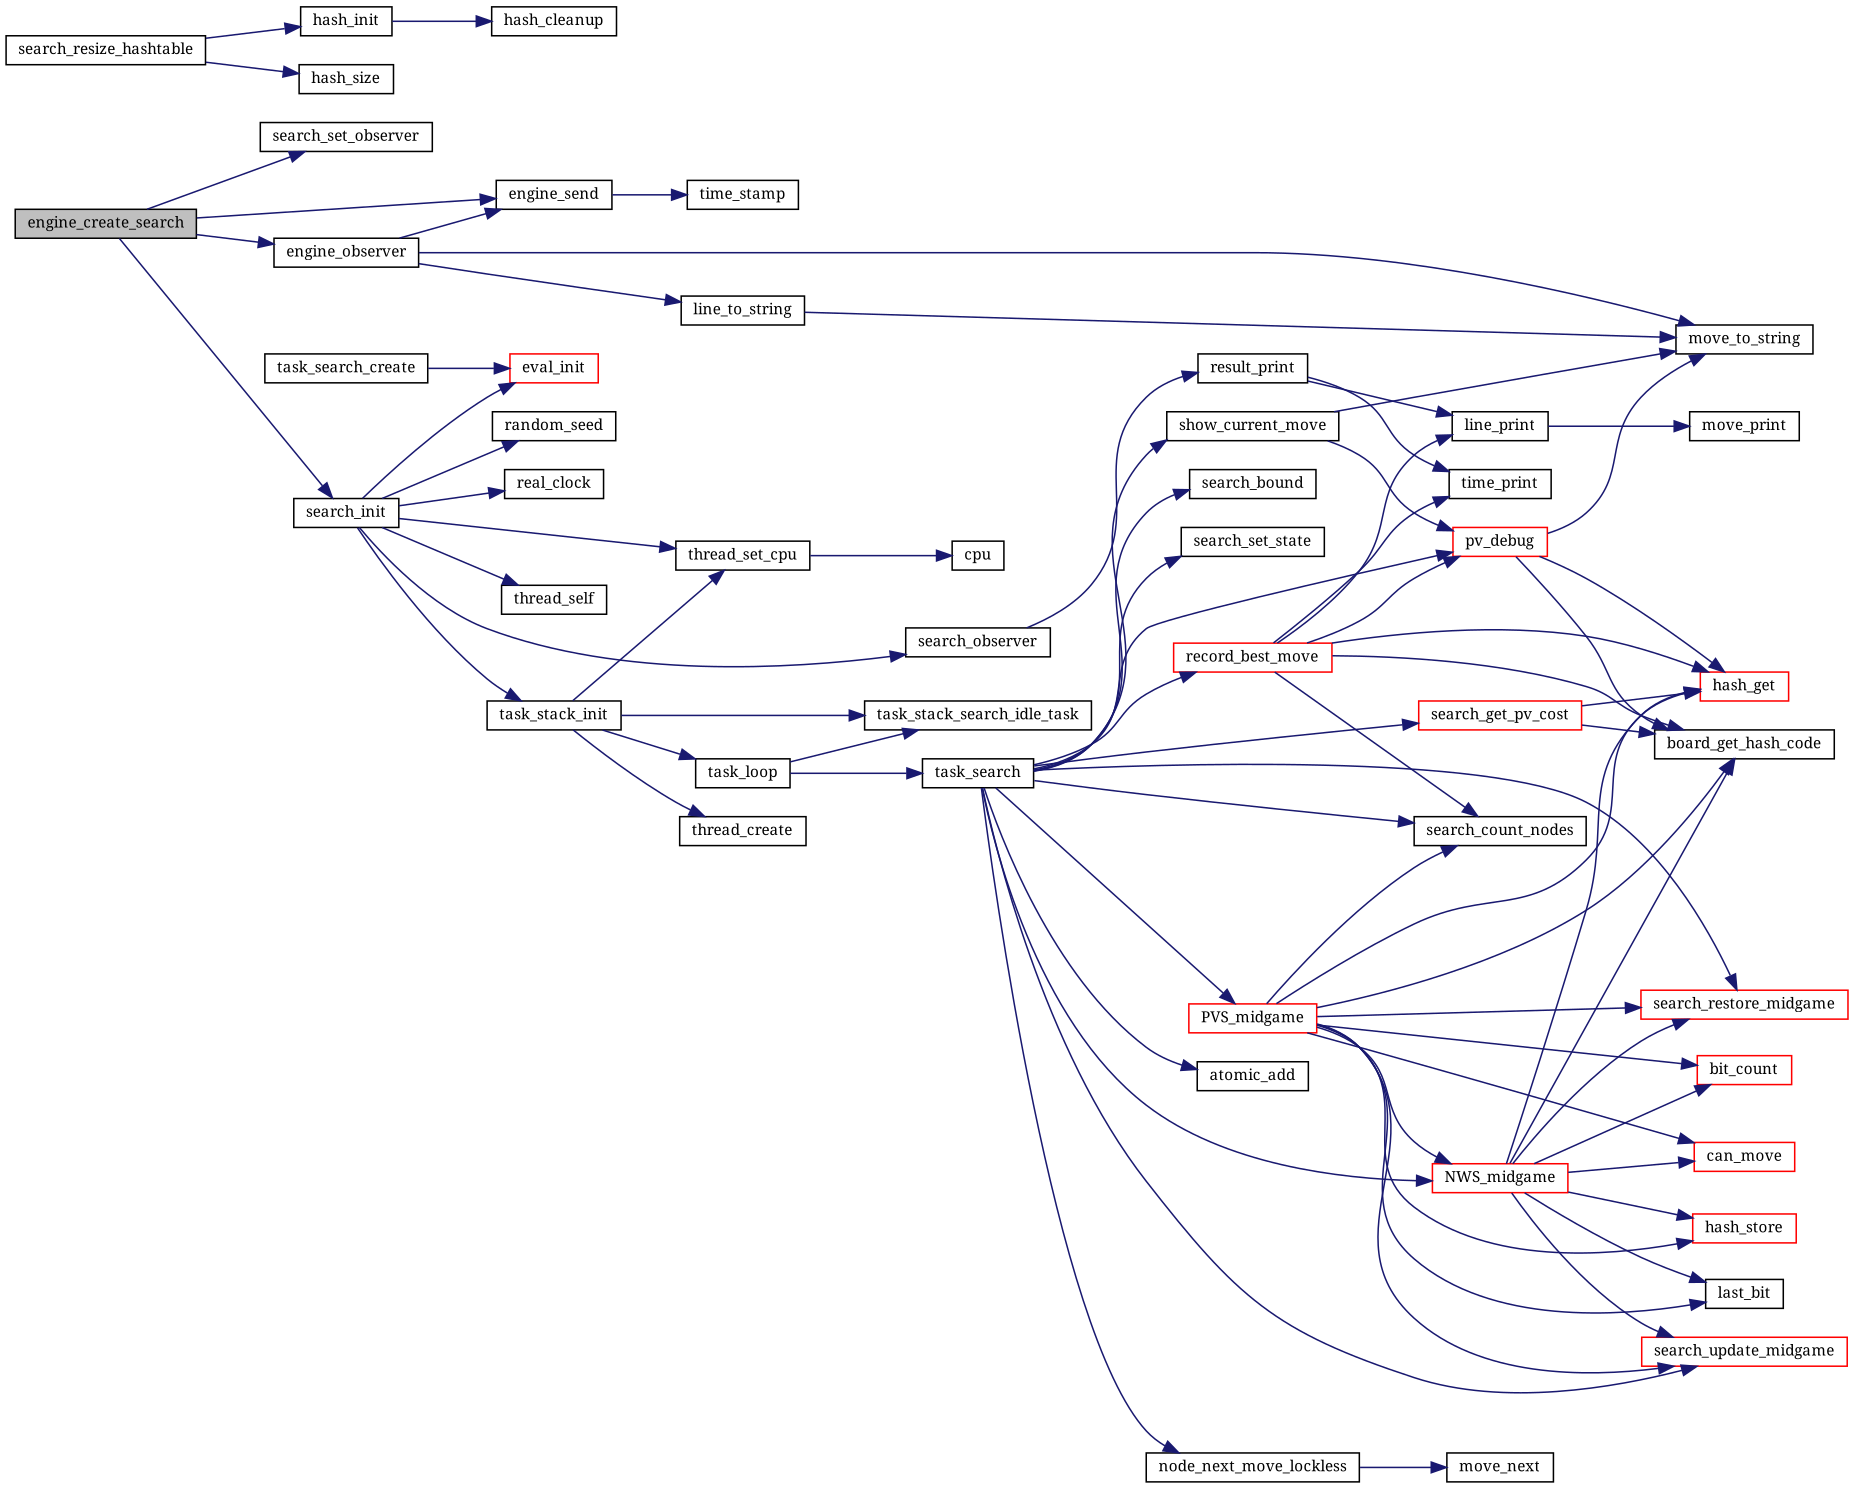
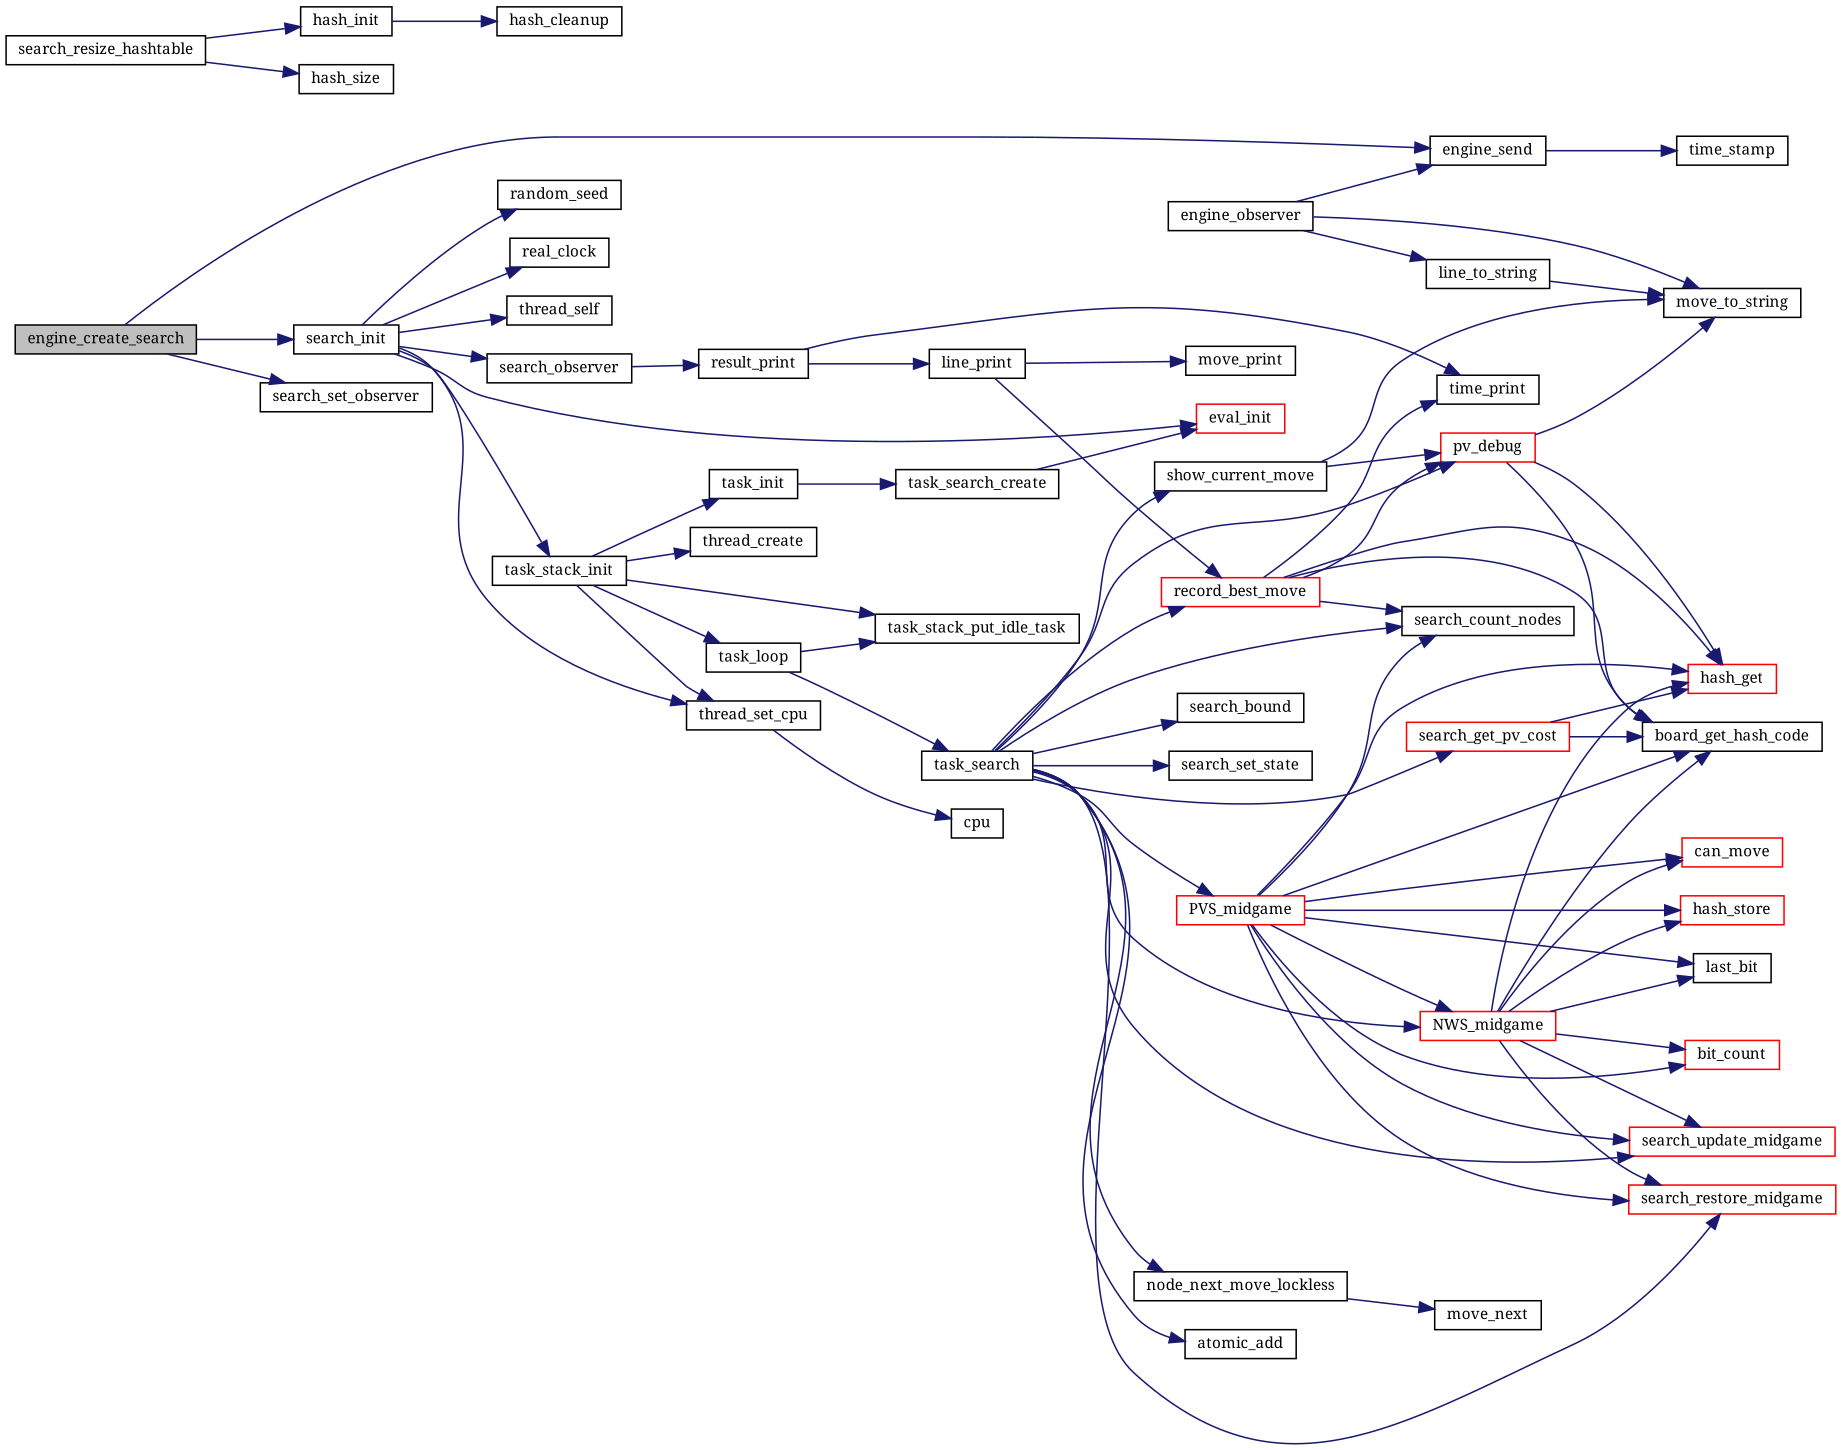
edge "engine_create_search" -> "engine_observer": removed
node "task_init": added
edge "record_best_move" -> "line_print": reversed
node "task_stack_search_idle_task": label "task_stack_search_idle_task" -> "task_stack_put_idle_task"
